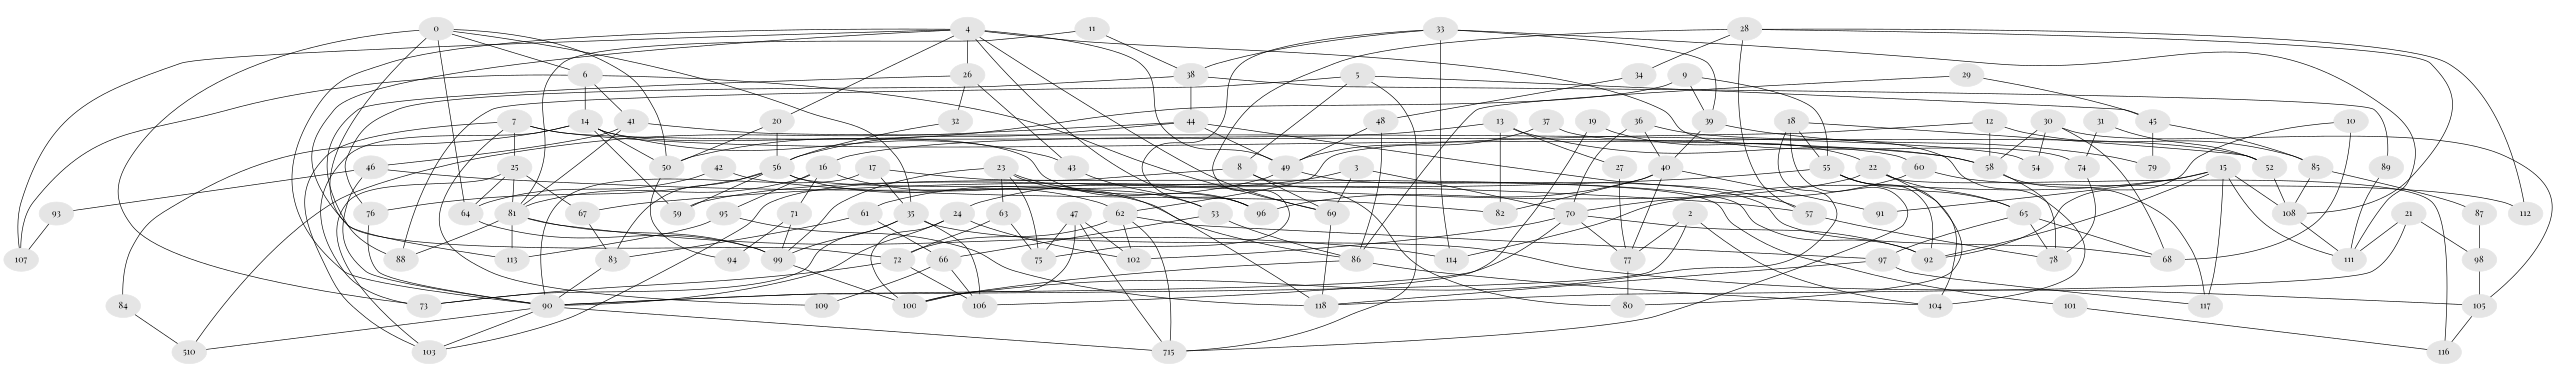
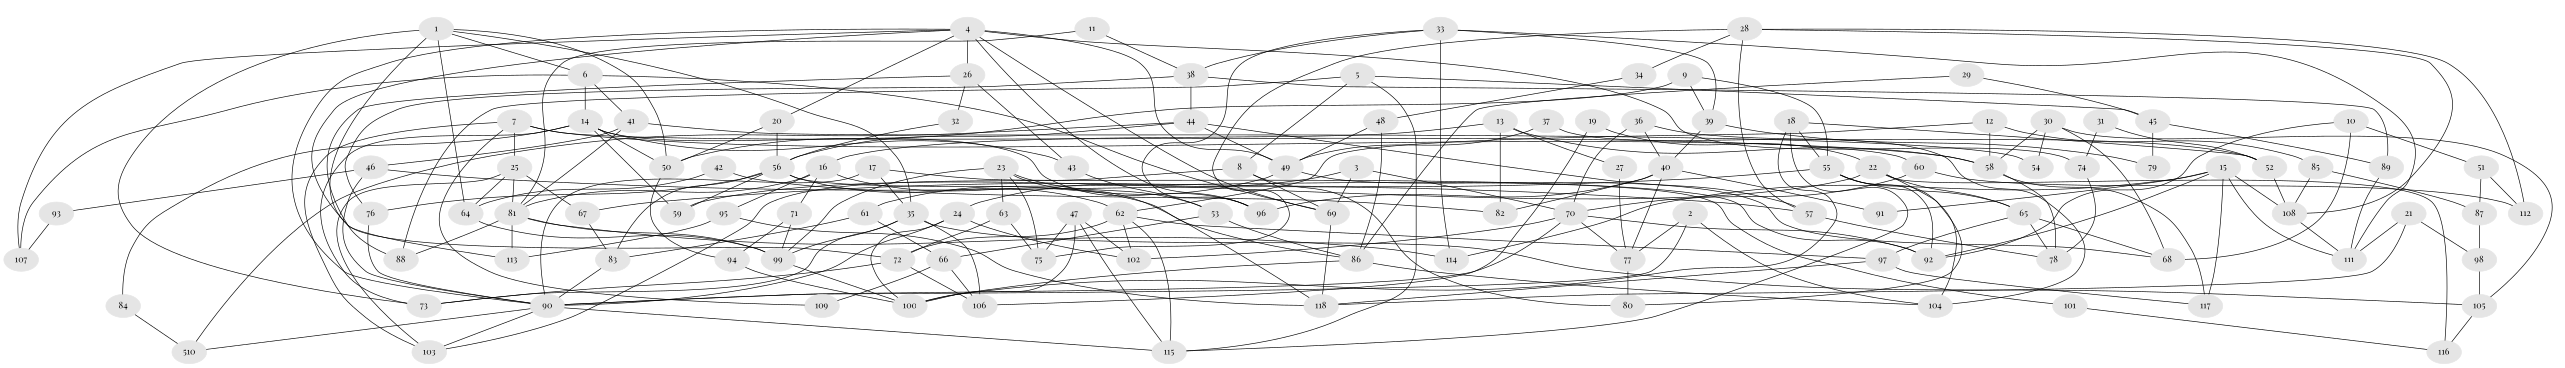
node "0": label "0" -> "1"
edge "45" -- "85": now "45" -- "89"
node "51": added
edge "94" -- "100": added
node "715": label "715" -> "115"
